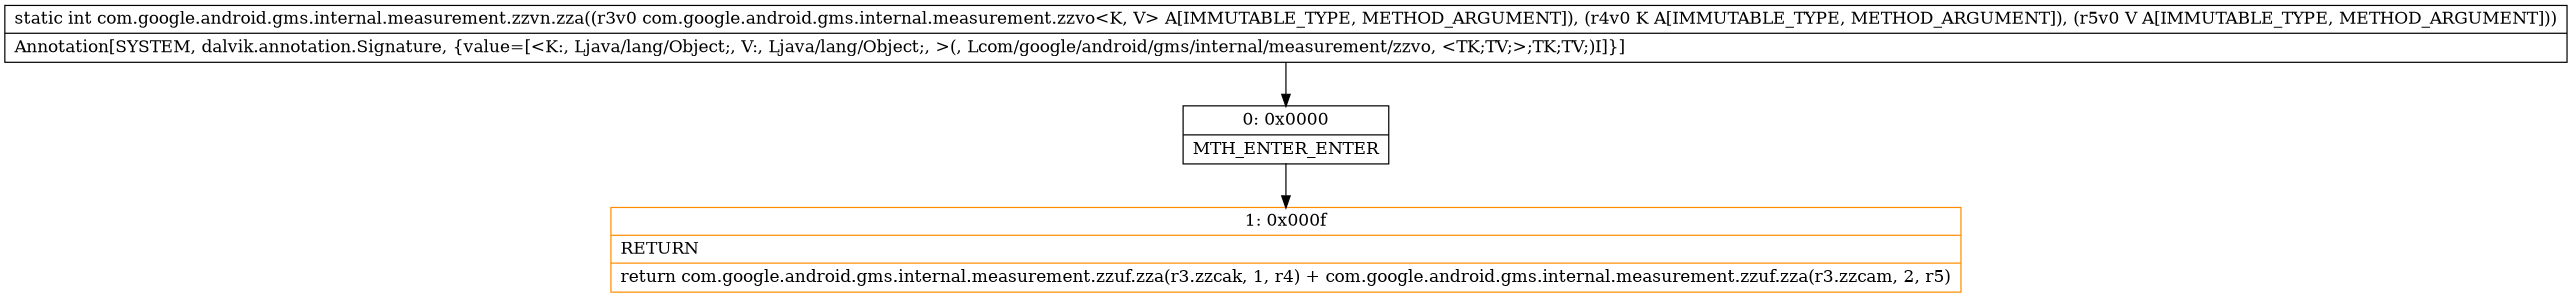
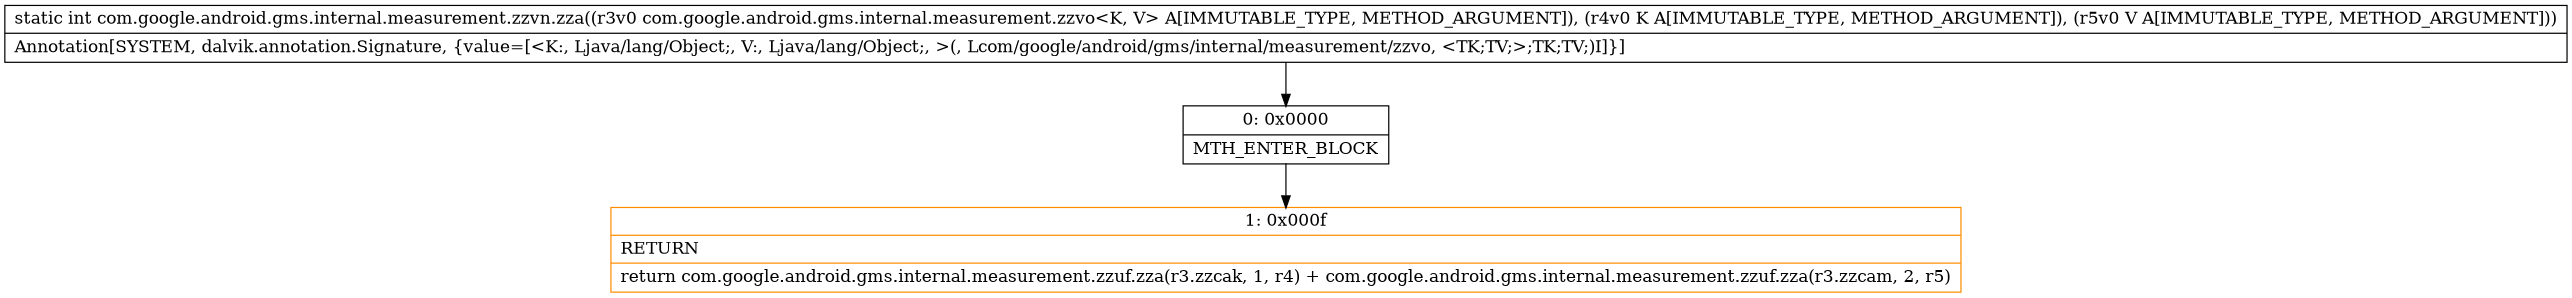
node "0: 0x0000": text "MTH_ENTER_ENTER" -> "MTH_ENTER_BLOCK"
